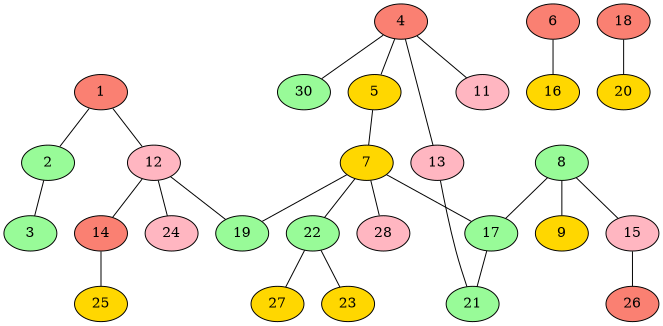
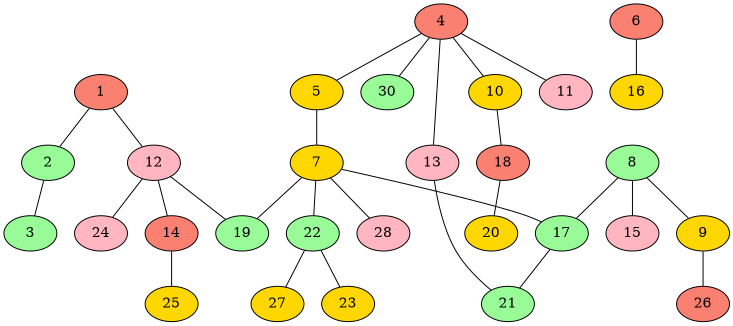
node "10": added
edge "15" -- "26": now "9" -- "26"
